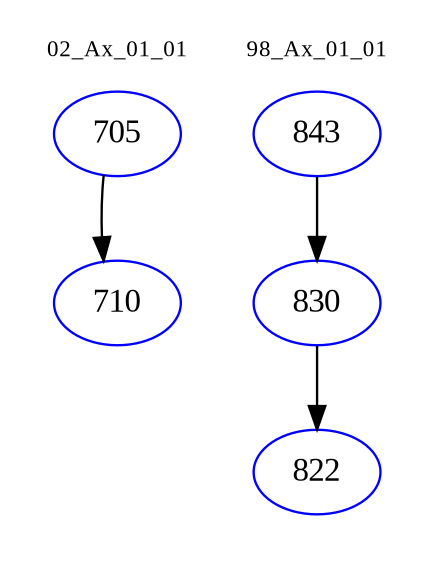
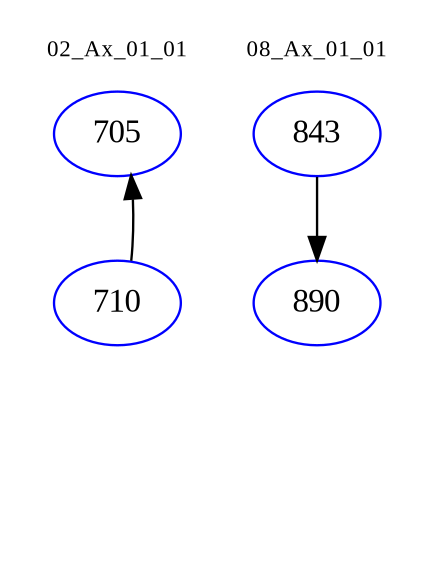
cluster "98_Ax_01_01": label "98_Ax_01_01" -> "08_Ax_01_01"
edge "705" -> "710": reversed
node "830": label "830" -> "890"
node "822": removed
